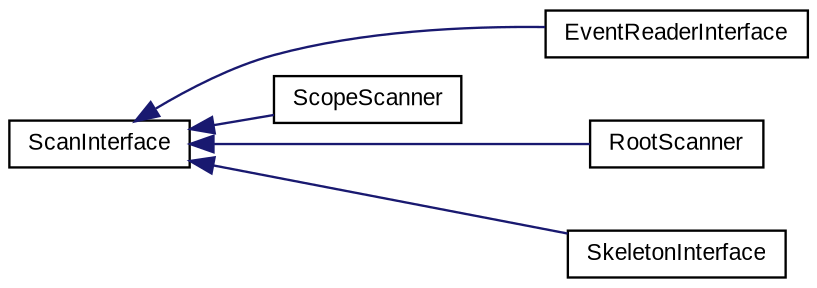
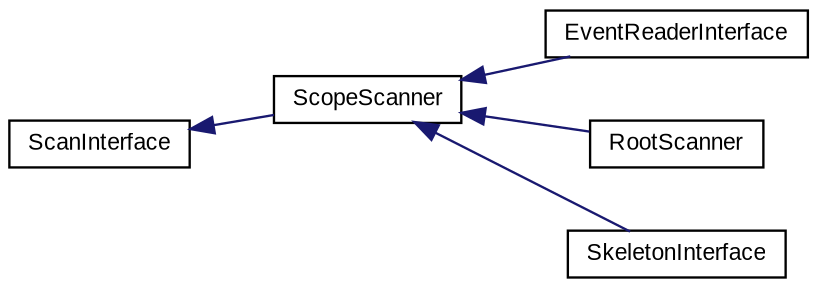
edge "EventReaderInterface" -> "ScanInterface": now "EventReaderInterface" -> "ScopeScanner"
edge "RootScanner" -> "ScanInterface": now "RootScanner" -> "ScopeScanner"
edge "SkeletonInterface" -> "ScanInterface": now "SkeletonInterface" -> "ScopeScanner"
